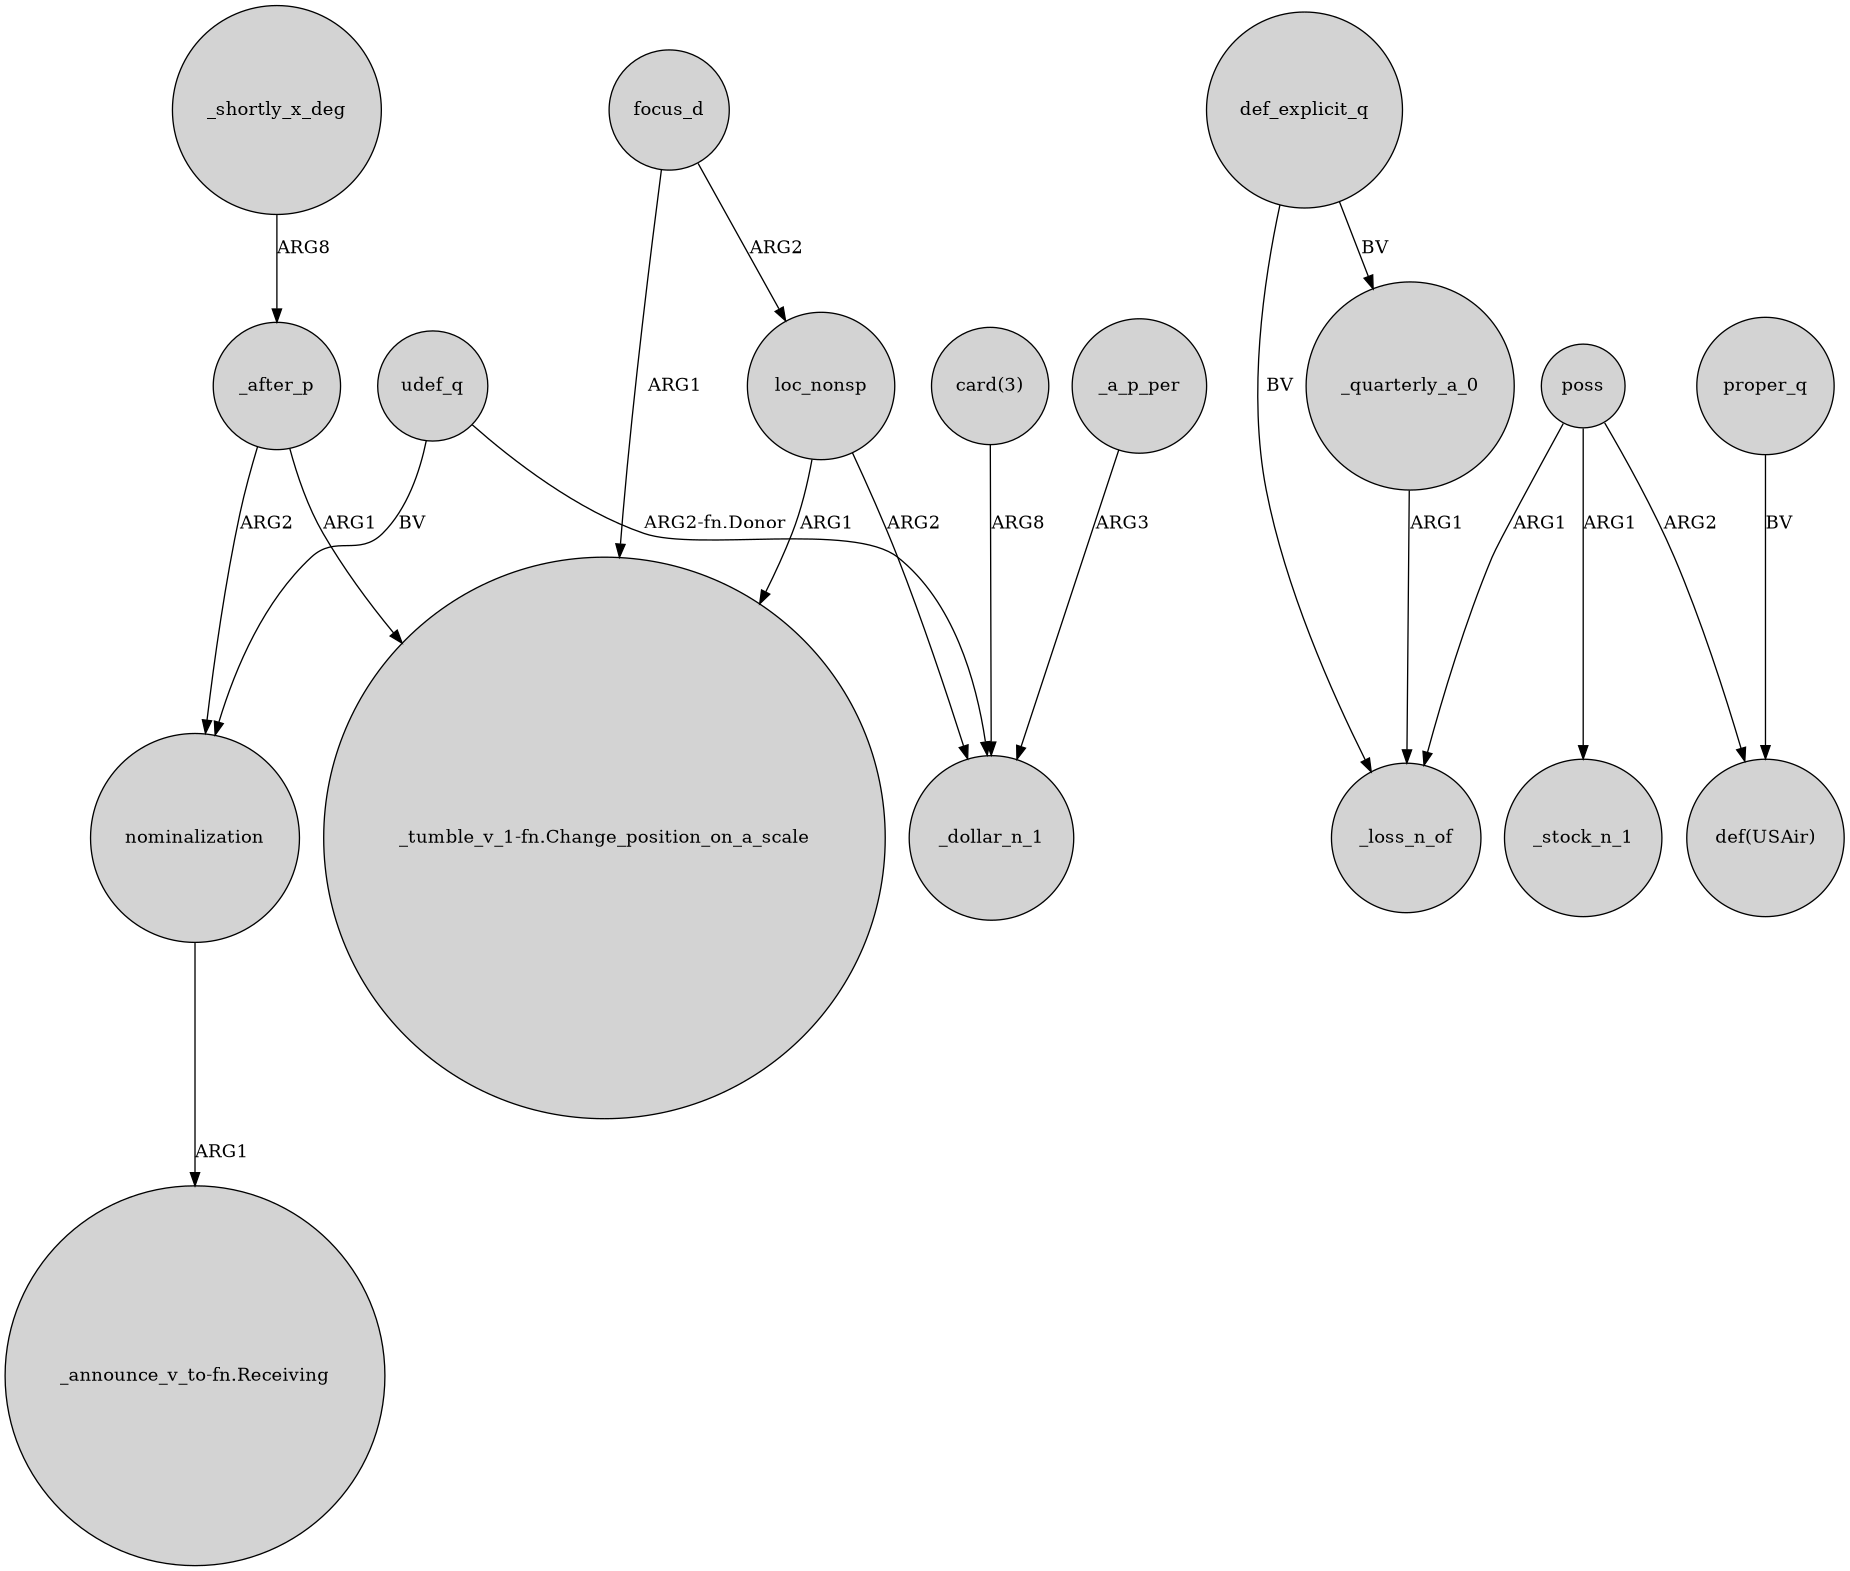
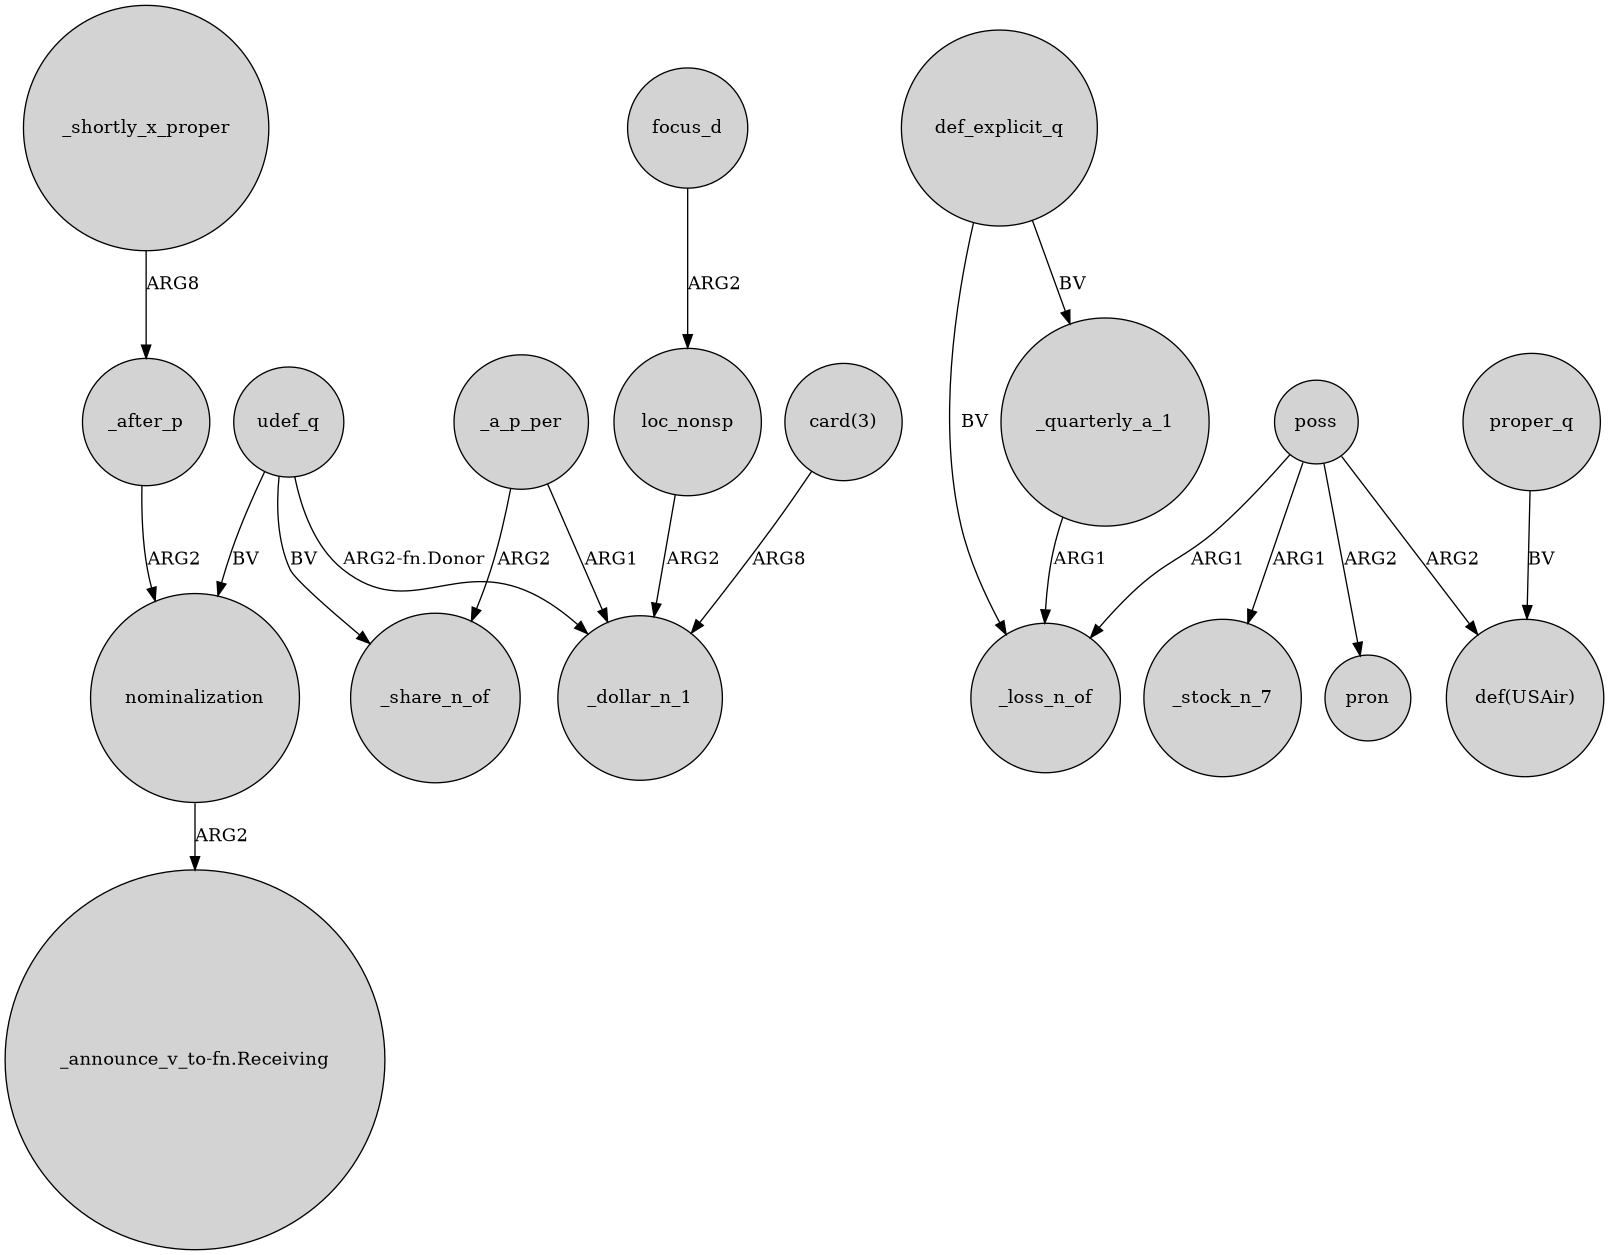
node "_shortly_x_deg": label "_shortly_x_deg" -> "_shortly_x_proper"
node "_quarterly_a_0": label "_quarterly_a_0" -> "_quarterly_a_1"
edge "_a_p_per" -> "_dollar_n_1": label "ARG3" -> "ARG1"
node "_share_n_of": added
node "pron": added
node "_tumble_v_1-fn.Change_position_on_a_scale": removed
node "_stock_n_1": label "_stock_n_1" -> "_stock_n_7"
edge "nominalization" -> "_announce_v_to-fn.Receiving": label "ARG1" -> "ARG2"
